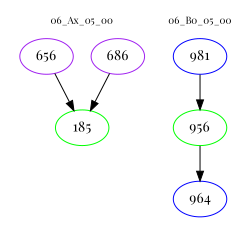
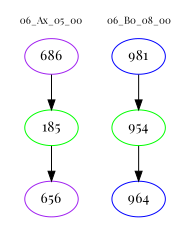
cluster "06_B0_05_00": label "06_B0_05_00" -> "06_B0_08_00"
edge "656" -> "185": reversed
node "956": label "956" -> "954"
